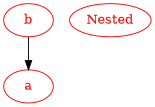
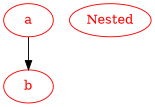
edge "b" -> "a": reversed
